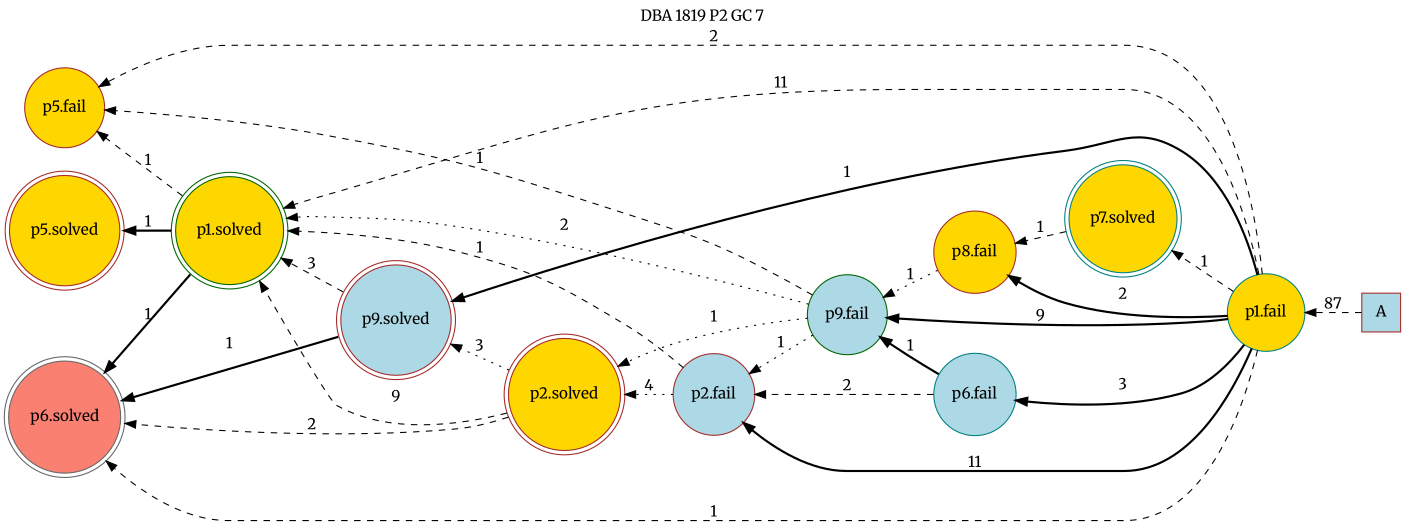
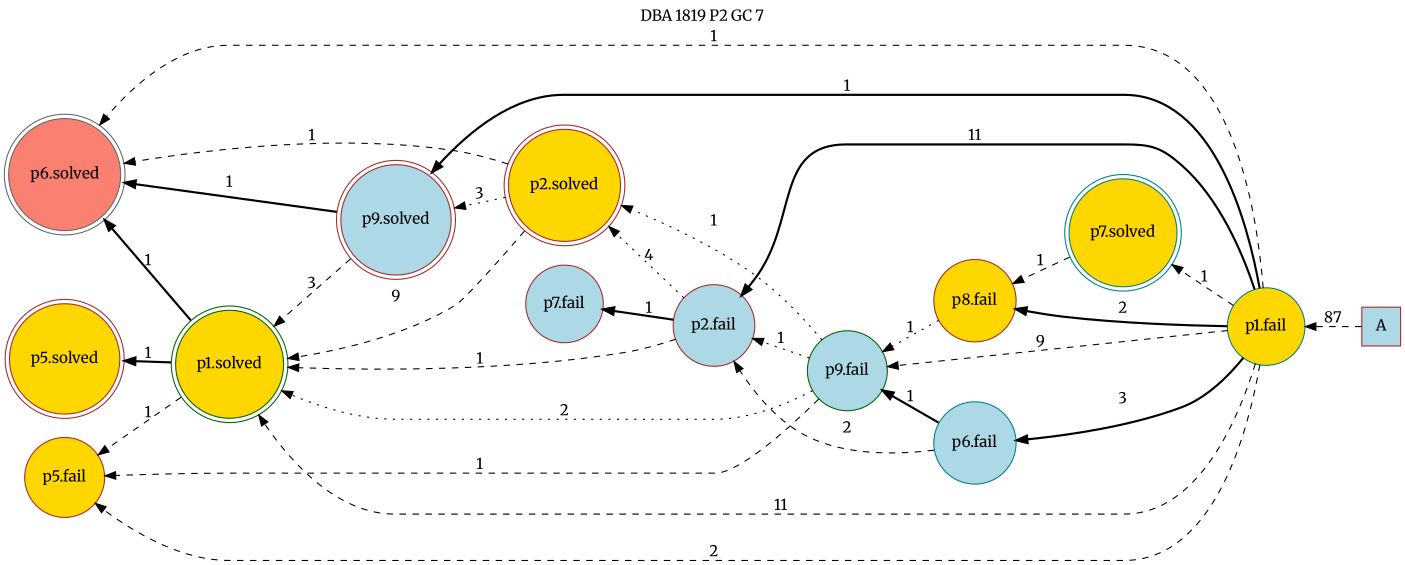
node "p7.fail": added
edge "p1.fail" -> "p9.fail": style bold -> dashed
edge "p2.solved" -> "p6.solved": label "2" -> "1"
